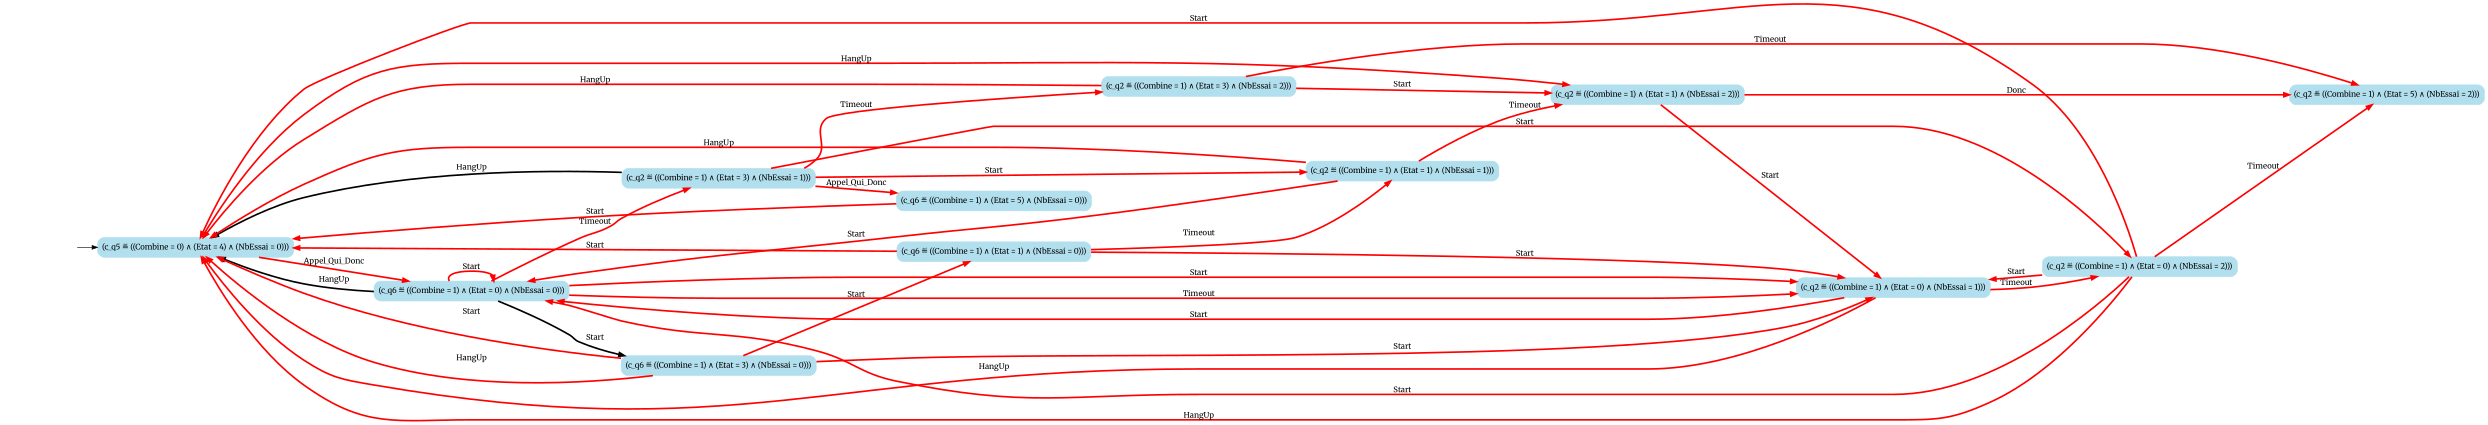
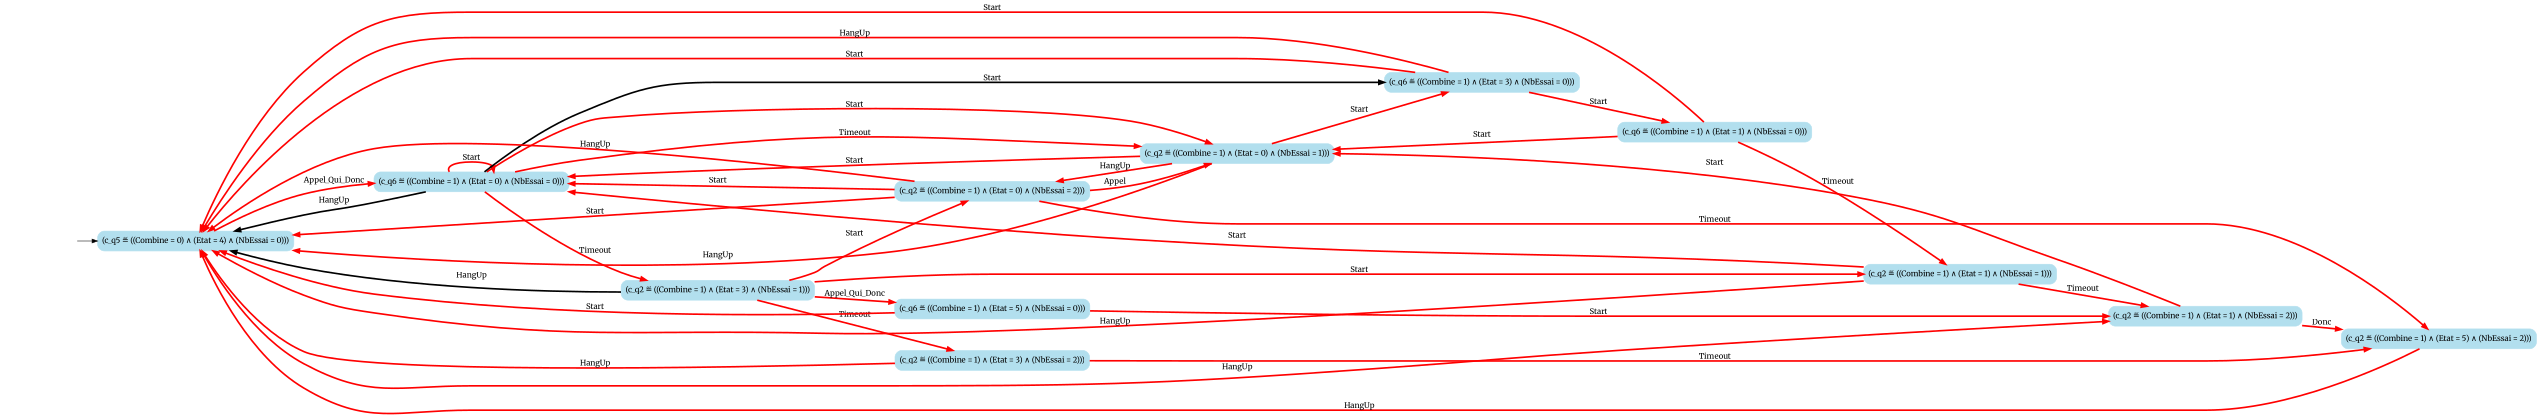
edge "(c_q2 ≝ ((Combine = 1) ∧ (Etat = 3) ∧ (NbEssai = 2)))" -> "(c_q2 ≝ ((Combine = 1) ∧ (Etat = 1) ∧ (NbEssai = 2)))": now "(c_q6 ≝ ((Combine = 1) ∧ (Etat = 5) ∧ (NbEssai = 0)))" -> "(c_q2 ≝ ((Combine = 1) ∧ (Etat = 1) ∧ (NbEssai = 2)))"
edge "(c_q2 ≝ ((Combine = 1) ∧ (Etat = 0) ∧ (NbEssai = 2)))" -> "(c_q2 ≝ ((Combine = 1) ∧ (Etat = 0) ∧ (NbEssai = 1)))": label "Start" -> "Appel"
edge "(c_q2 ≝ ((Combine = 1) ∧ (Etat = 0) ∧ (NbEssai = 1)))" -> "(c_q2 ≝ ((Combine = 1) ∧ (Etat = 0) ∧ (NbEssai = 2)))": label "Timeout" -> "HangUp"
edge "(c_q6 ≝ ((Combine = 1) ∧ (Etat = 3) ∧ (NbEssai = 0)))" -> "(c_q2 ≝ ((Combine = 1) ∧ (Etat = 0) ∧ (NbEssai = 1)))": reversed
edge "(c_q2 ≝ ((Combine = 1) ∧ (Etat = 5) ∧ (NbEssai = 2)))" -> "(c_q5 ≝ ((Combine = 0) ∧ (Etat = 4) ∧ (NbEssai = 0)))": added, label "HangUp"
